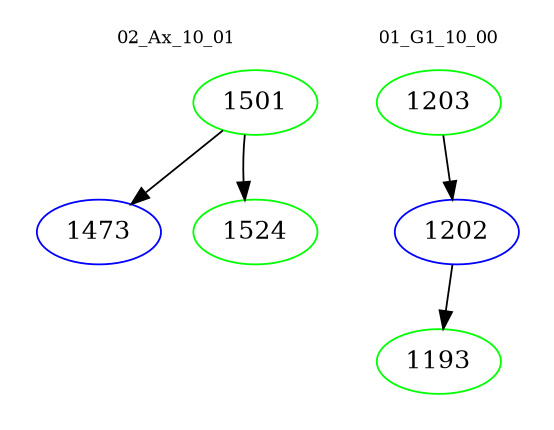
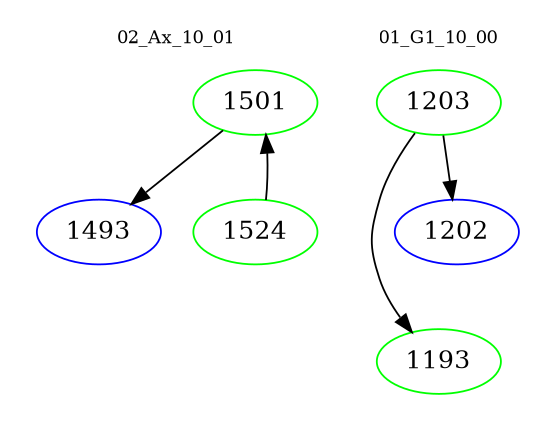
edge "1501" -> "1524": reversed
node "1473": label "1473" -> "1493"
edge "1202" -> "1193": now "1203" -> "1193"
